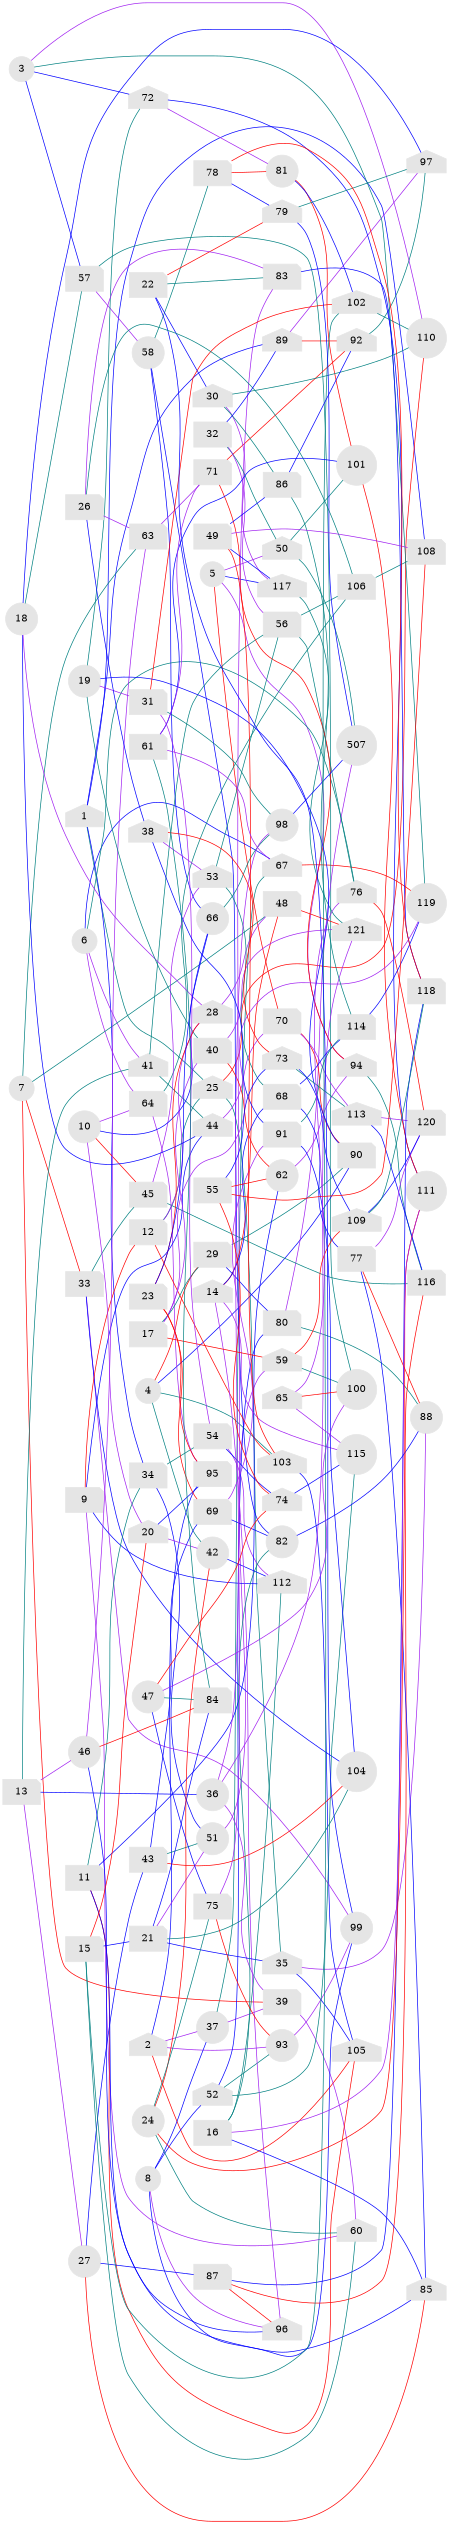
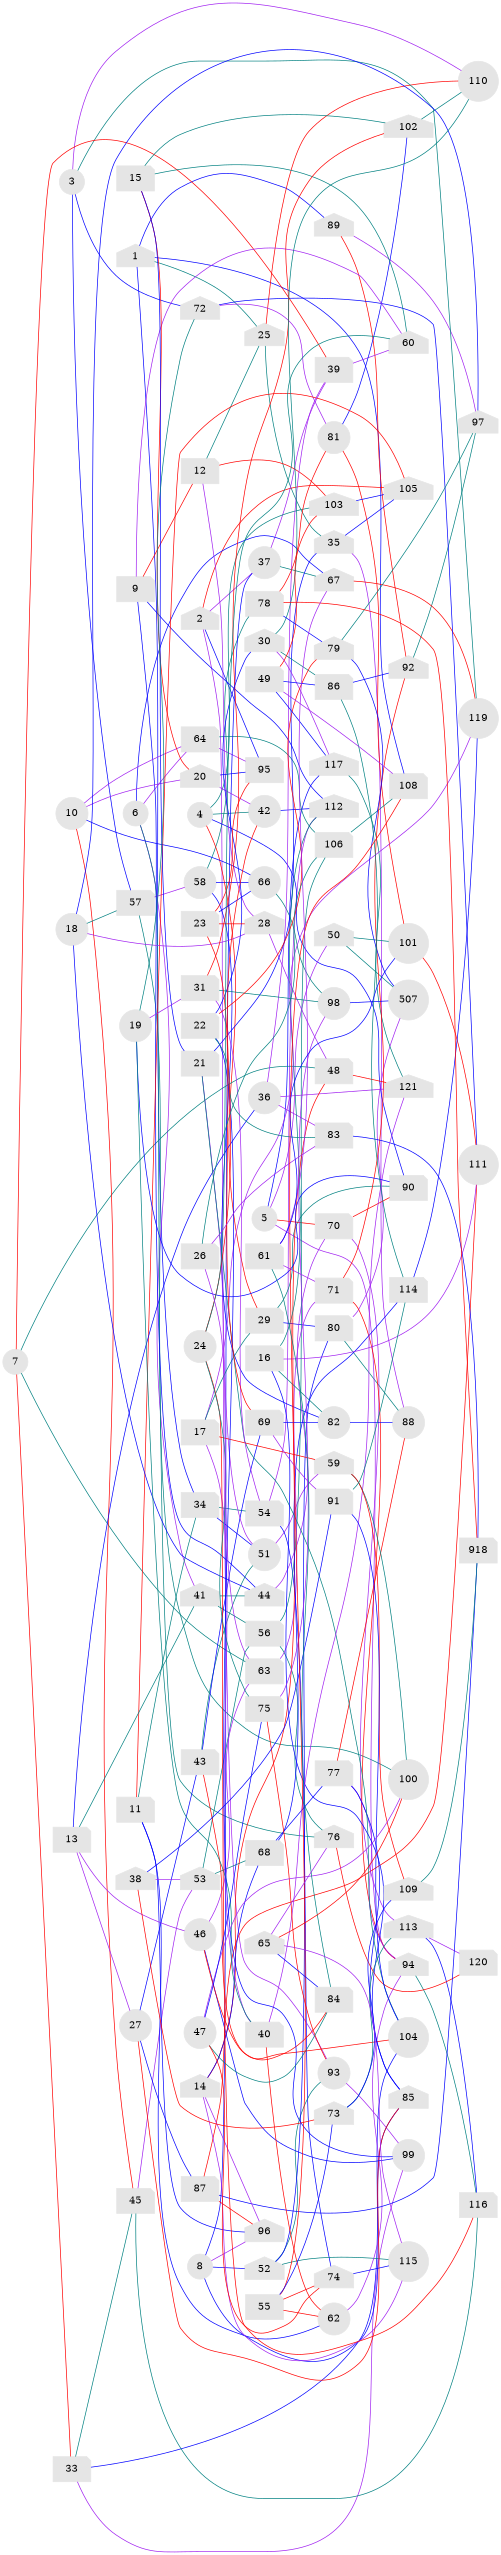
node "32": removed
edge "26" -- "38": removed
node "118": label "118" -> "918"
edge "120" -- "109": removed
edge "120" -- "77": now "94" -- "77"
edge "84" -- "21": now "84" -- "65"
